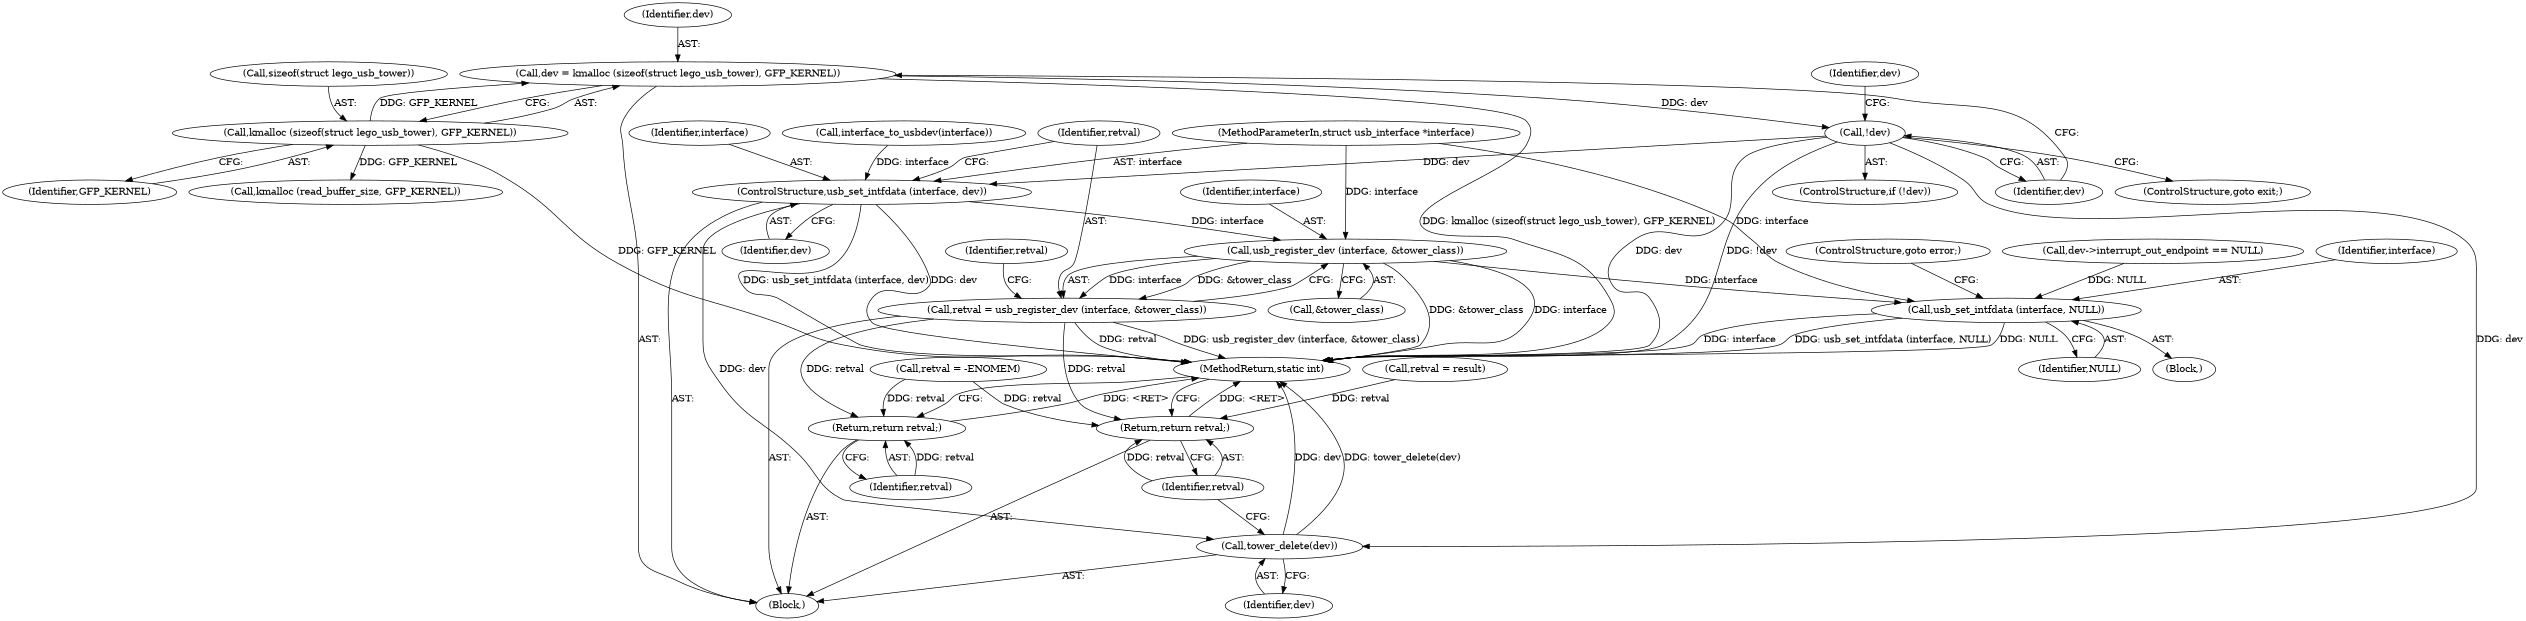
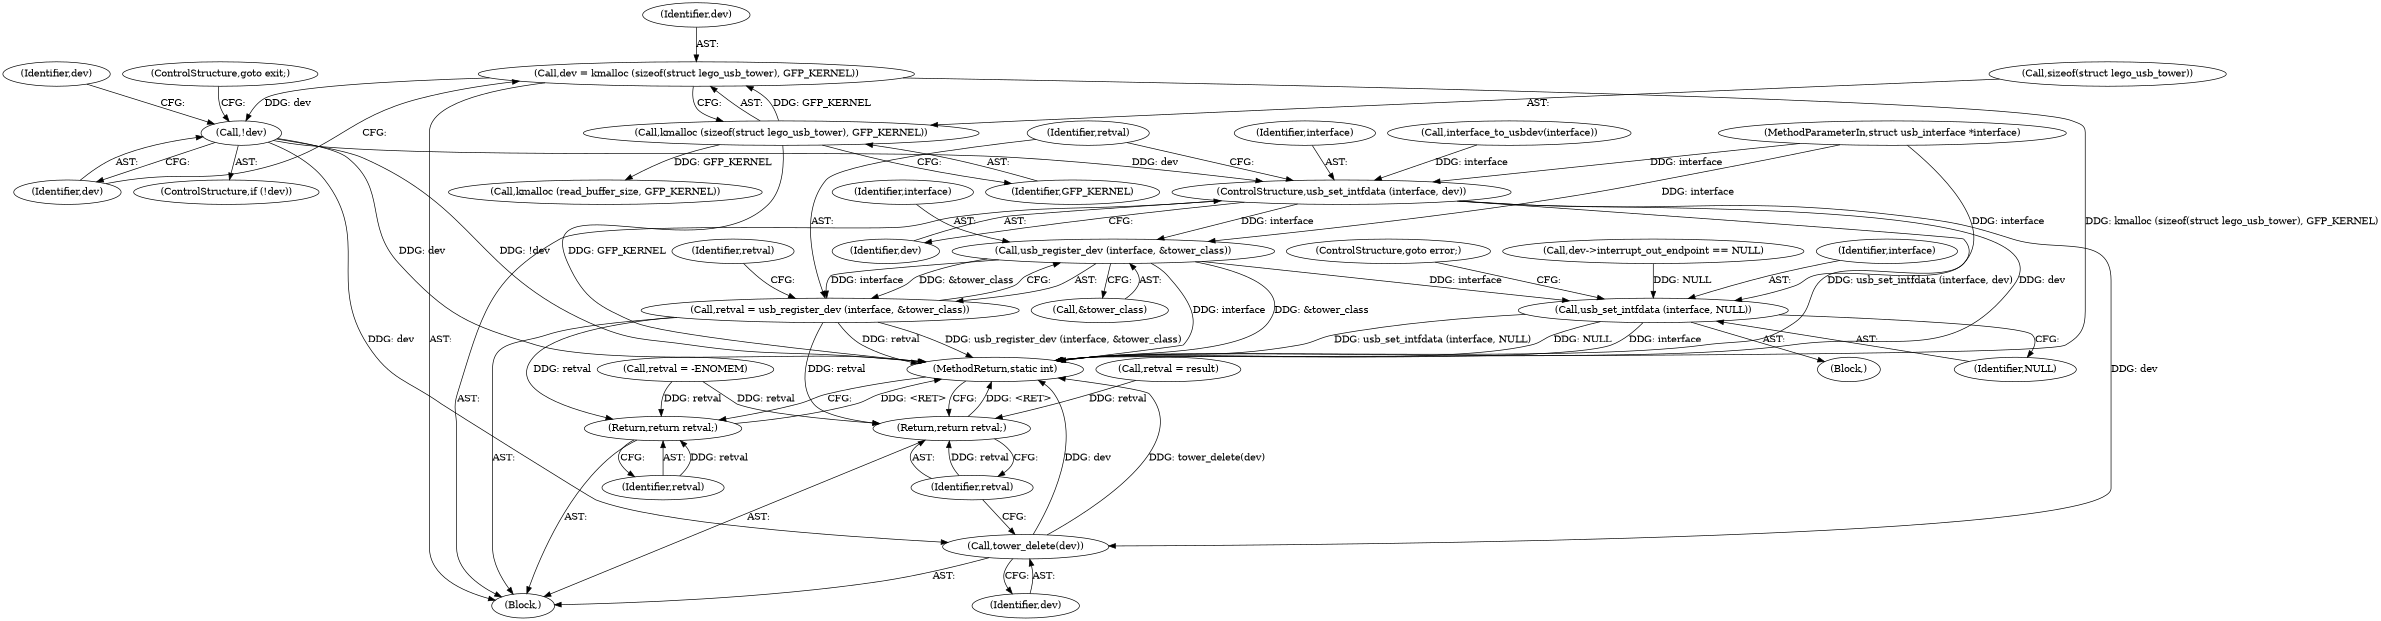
edge "(Call,!dev)" -> "(ControlStructure,goto exit;)": reversed
edge "(MethodParameterIn,struct usb_interface *interface)" -> "(ControlStructure,usb_set_intfdata (interface, dev))": label "AST: interface" -> "DDG: interface"
